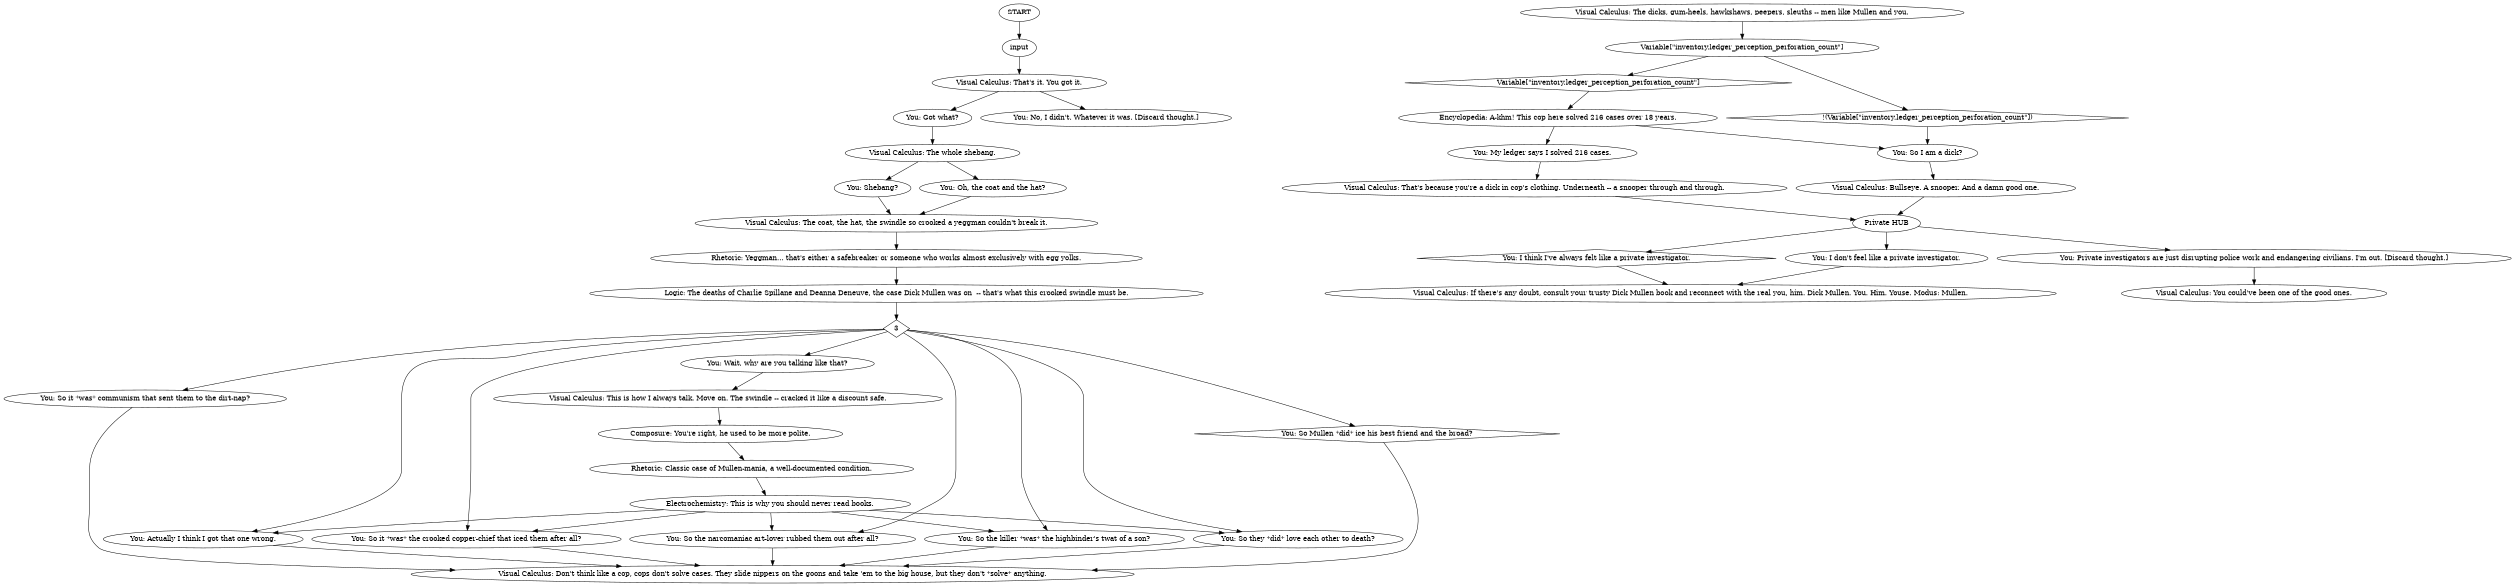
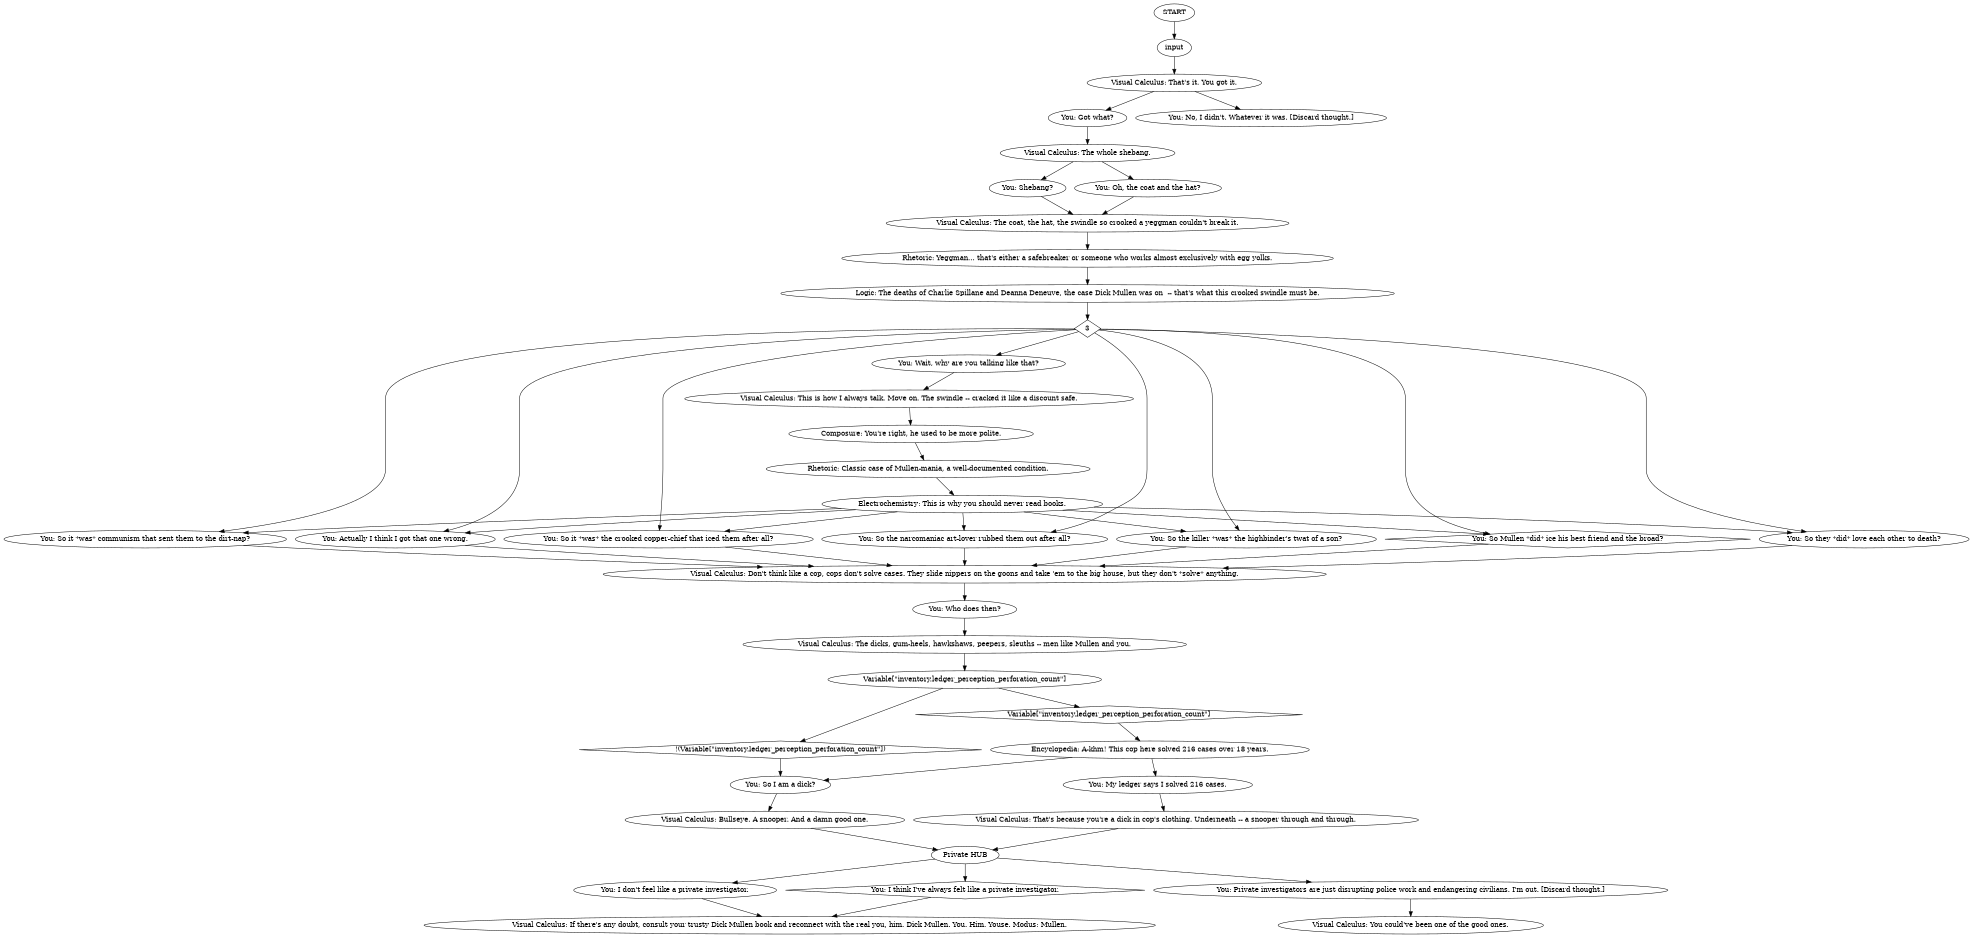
edge "Electrochemistry: This is why you should never read books." -> "You: So it *was* communism that sent them to the dirt-nap?": added
edge "Electrochemistry: This is why you should never read books." -> "You: So Mullen *did* ice his best friend and the broad?": added
node "You: Who does then?": added
